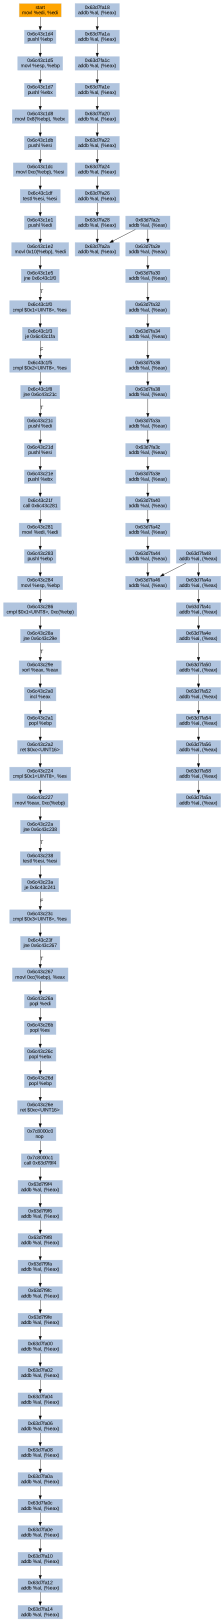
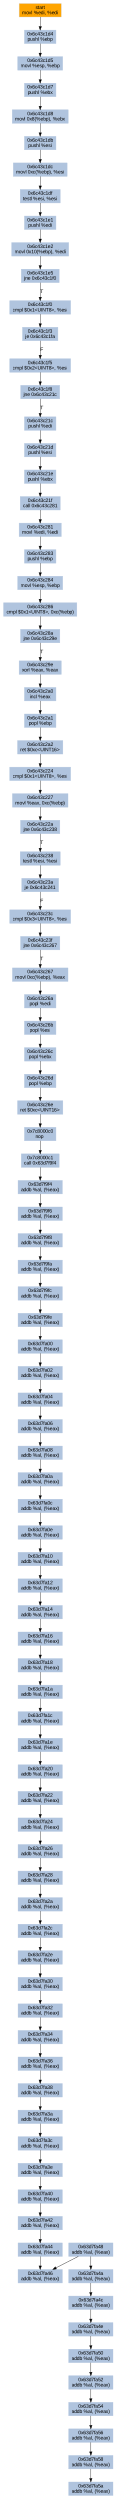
edge "0x63d7fa2c addb %al, (%eax)" -> "0x63d7fa2a addb %al, (%eax)": reversed
node "0x63d7fa16 addb %al, (%eax)": added
